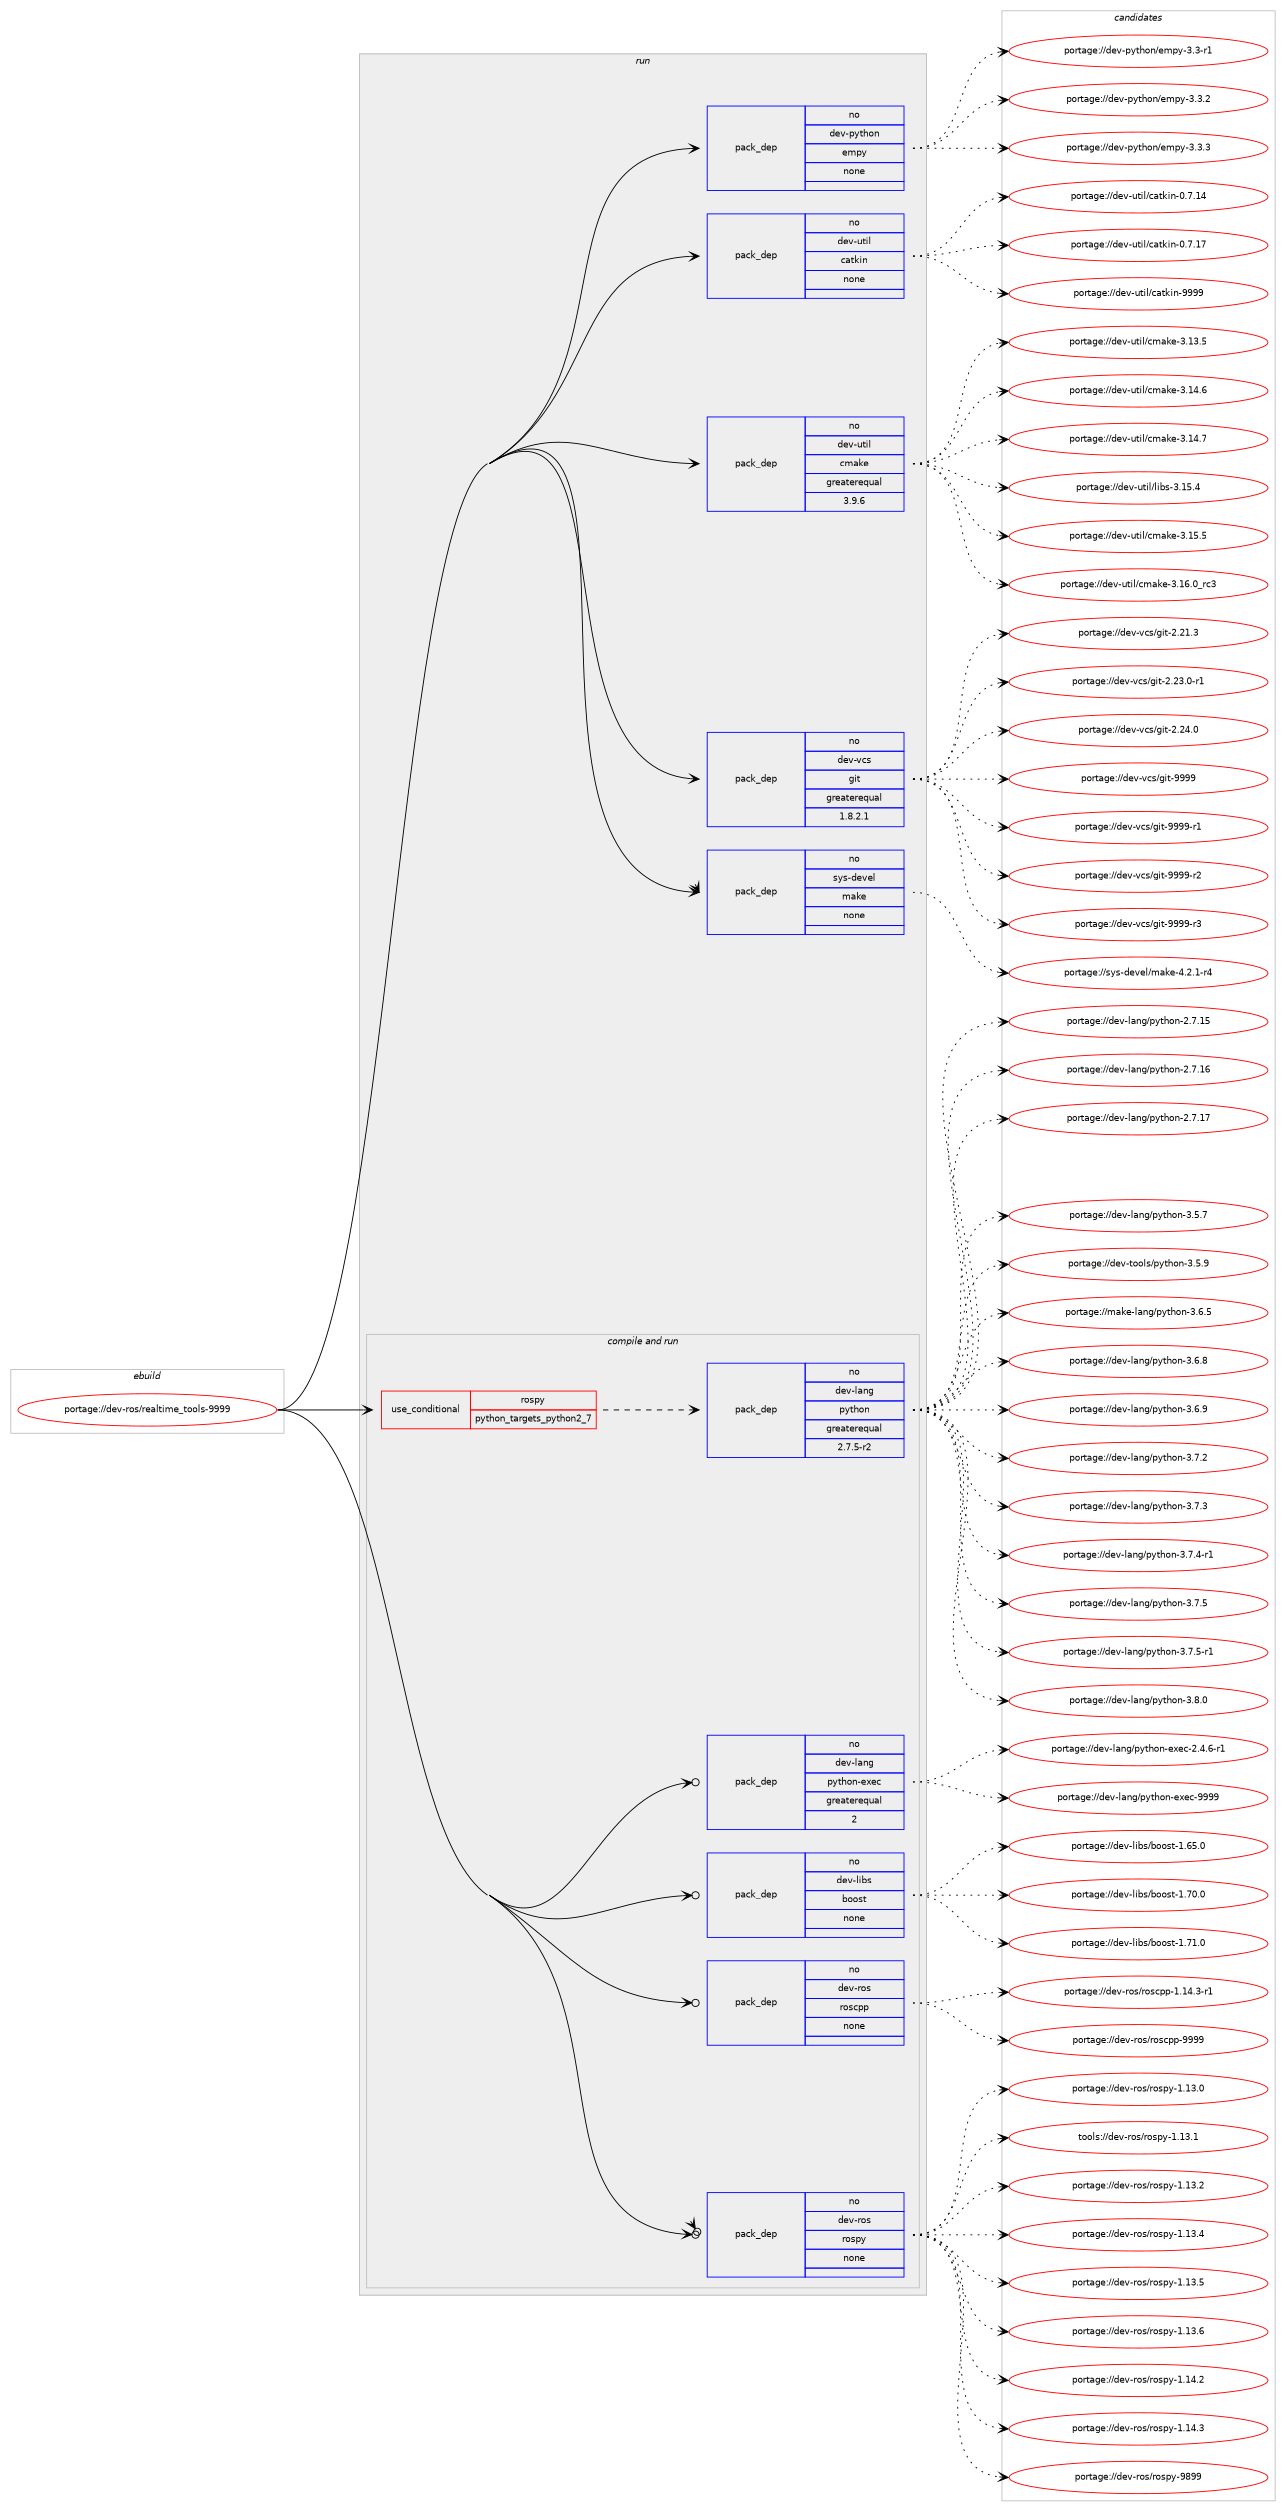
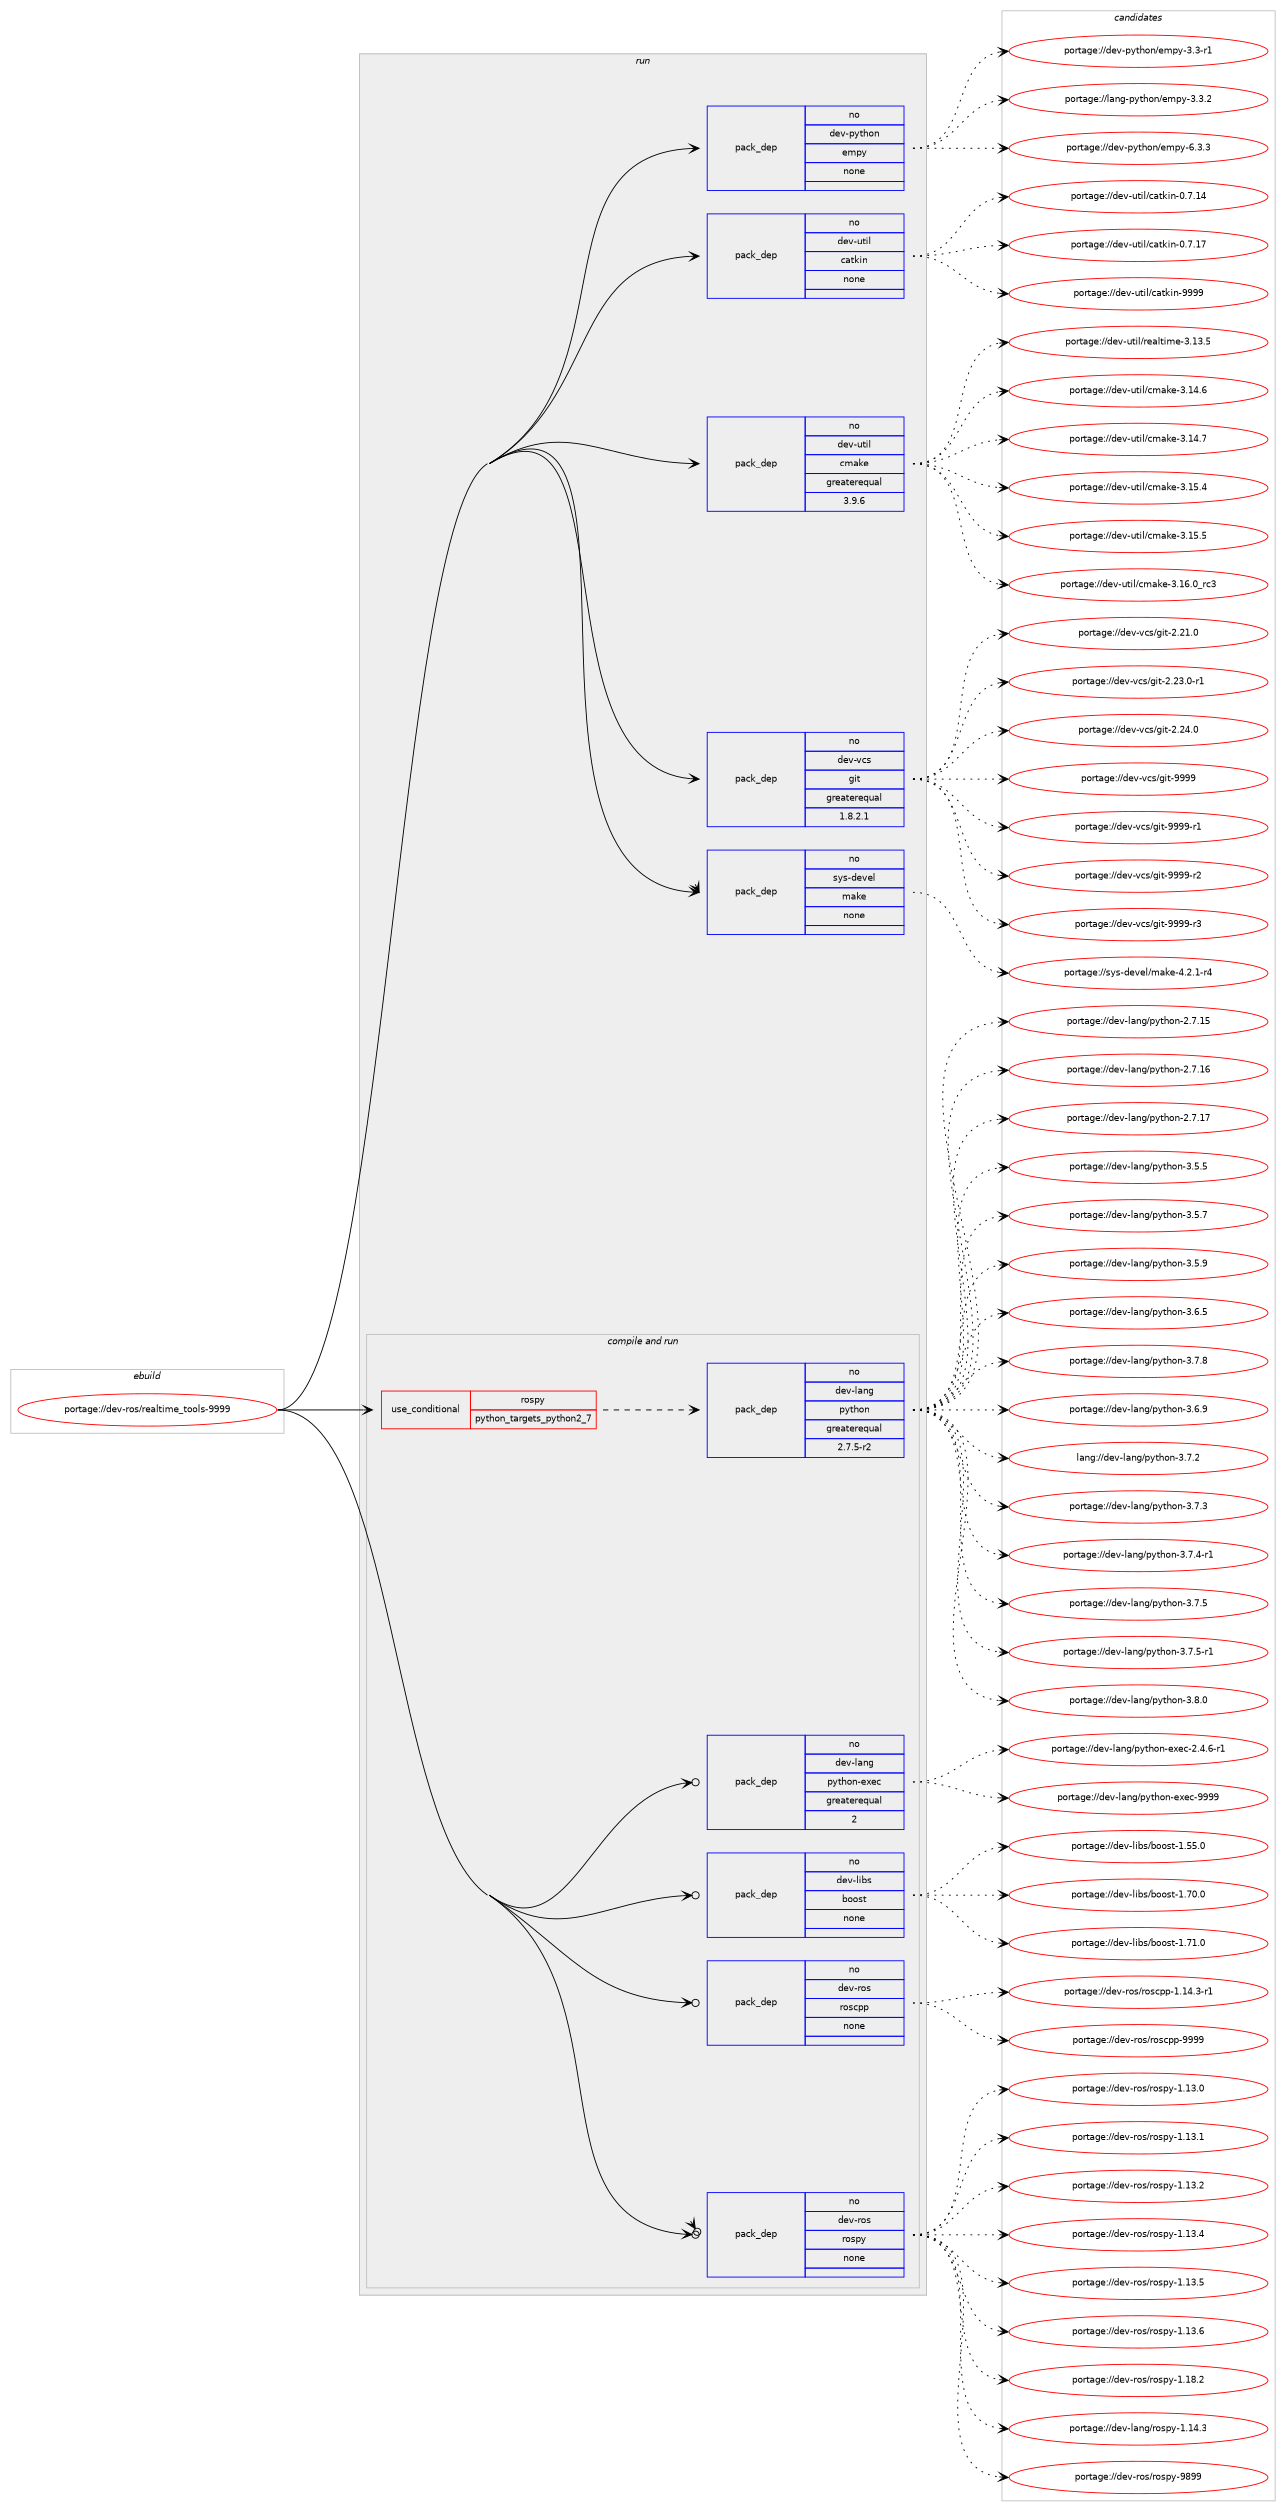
node "portage://dev-python/empy-3.3.2": label "portage://dev-python/empy-3.3.2" -> "portage://lang-python/empy-3.3.2"
node "portage://dev-python/empy-3.3.3": label "portage://dev-python/empy-3.3.3" -> "portage://dev-python/empy-6.3.3"
node "portage://dev-util/cmake-3.13.5": label "portage://dev-util/cmake-3.13.5" -> "portage://dev-util/realtime-3.13.5"
node "portage://dev-util/libs-3.15.4": label "portage://dev-util/libs-3.15.4" -> "portage://dev-util/cmake-3.15.4"
node "portage://dev-vcs/git-2.21.3": label "portage://dev-vcs/git-2.21.3" -> "portage://dev-vcs/git-2.21.0"
node "portage://dev-lang/python-3.5.5": added
node "portage://dev-tools/python-3.5.9": label "portage://dev-tools/python-3.5.9" -> "portage://dev-lang/python-3.5.9"
node "portage://make-lang/python-3.6.5": label "portage://make-lang/python-3.6.5" -> "portage://dev-lang/python-3.6.5"
node "portage://dev-lang/python-3.6.8": label "portage://dev-lang/python-3.6.8" -> "portage://dev-lang/python-3.7.8"
node "portage://dev-lang/python-3.7.2": label "portage://dev-lang/python-3.7.2" -> "lang://dev-lang/python-3.7.2"
node "portage://dev-libs/boost-1.65.0": label "portage://dev-libs/boost-1.65.0" -> "portage://dev-libs/boost-1.55.0"
node "tools://dev-ros/rospy-1.13.1": label "tools://dev-ros/rospy-1.13.1" -> "portage://dev-ros/rospy-1.13.1"
node "portage://dev-ros/rospy-1.14.2": label "portage://dev-ros/rospy-1.14.2" -> "portage://dev-ros/rospy-1.18.2"
node "portage://dev-ros/rospy-1.14.3": label "portage://dev-ros/rospy-1.14.3" -> "portage://dev-lang/rospy-1.14.3"
